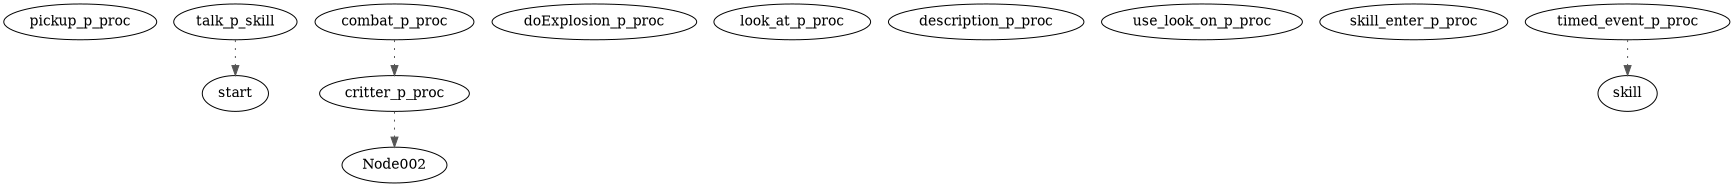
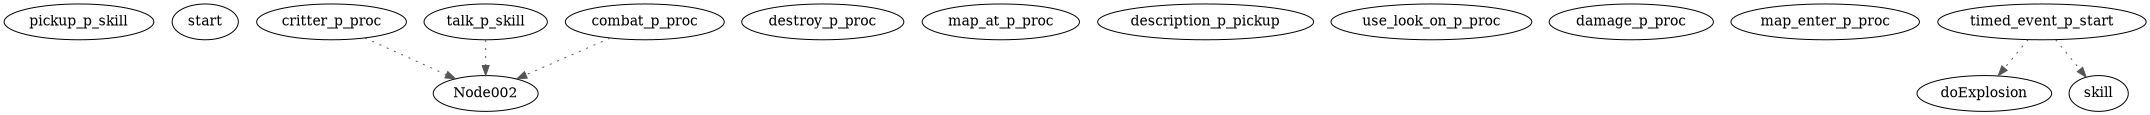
node "pickup_p_proc": label "pickup_p_proc" -> "pickup_p_skill"
node "doExplosion_p_proc": label "doExplosion_p_proc" -> "destroy_p_proc"
node "look_at_p_proc": label "look_at_p_proc" -> "map_at_p_proc"
node "description_p_proc": label "description_p_proc" -> "description_p_pickup"
node "skill_enter_p_proc": label "skill_enter_p_proc" -> "map_enter_p_proc"
node "timed_event_p_proc": label "timed_event_p_proc" -> "timed_event_p_start"
node "damage_p_proc": added
edge "talk_p_skill" -> "start": now "talk_p_skill" -> "Node002"
edge "combat_p_proc" -> "critter_p_proc": now "combat_p_proc" -> "Node002"
node "doExplosion": added
